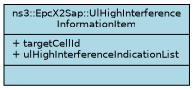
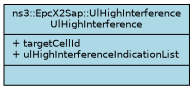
node "ns3::EpcX2Sap::UlHighInterference": text "InformationItem" -> "UlHighInterference"
